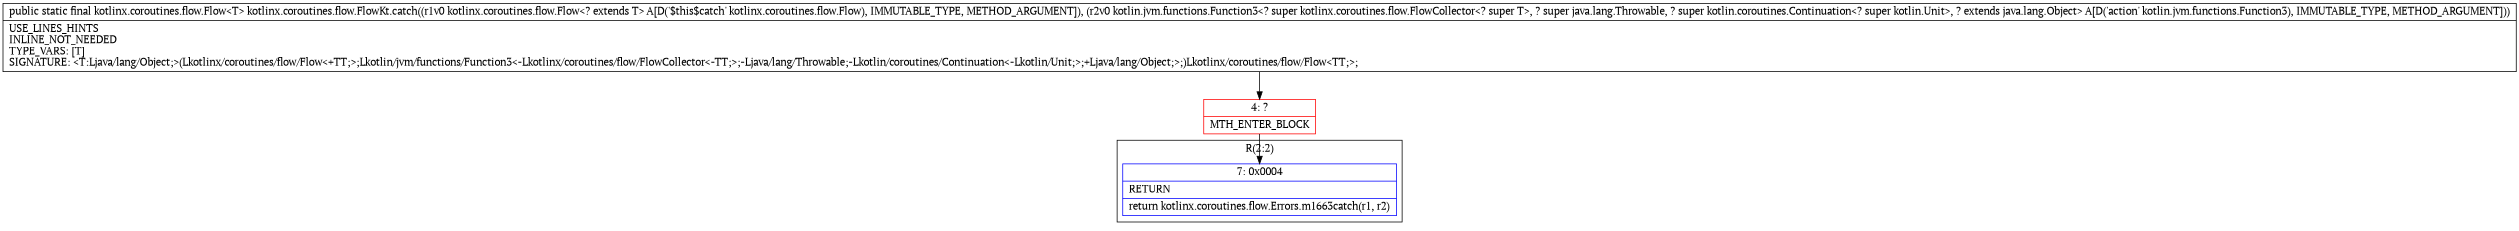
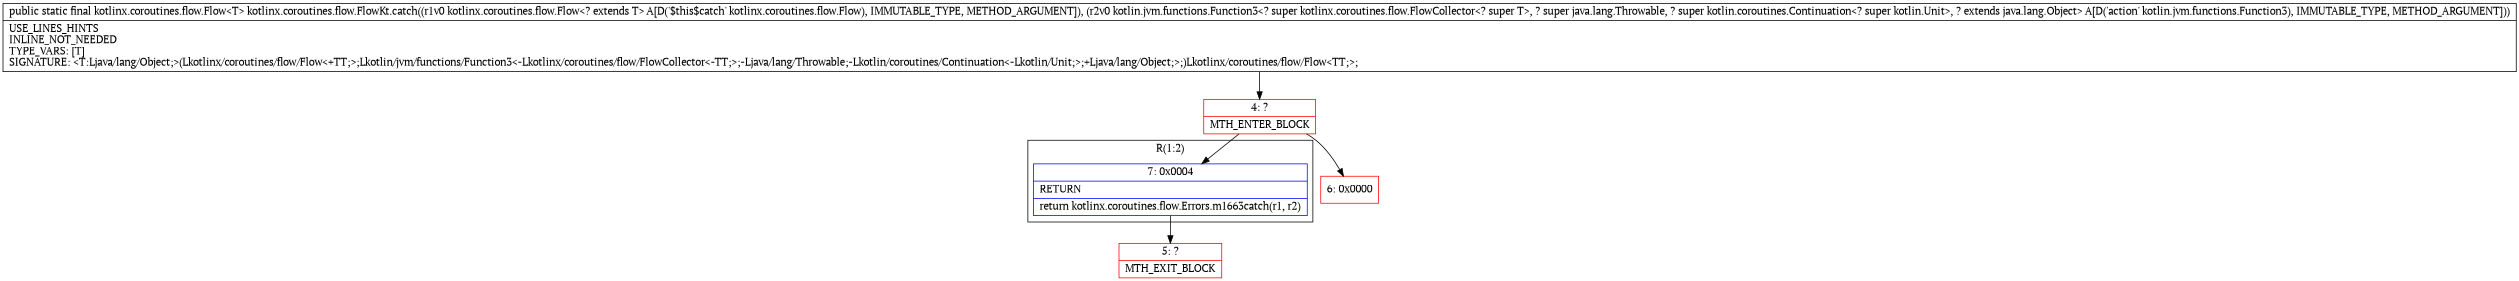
cluster "R(2:2)": label "R(2:2)" -> "R(1:2)"
node "6: 0x0000": added
node "5: ?": added
